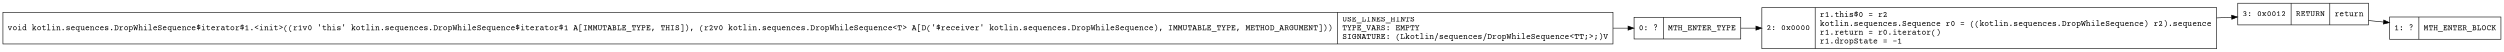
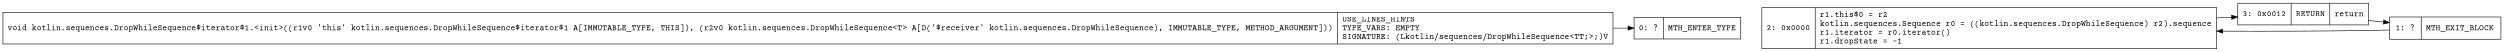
edge "0: ?" -> "2: 0x0000": now "1: ?" -> "2: 0x0000"
node "1: ?": text "MTH_ENTER_BLOCK" -> "MTH_EXIT_BLOCK"
node "2: 0x0000": text "r1.return = r0.iterator()" -> "r1.iterator = r0.iterator()"
